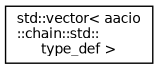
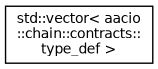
node "std::vector< aacio ::chain::std:: type_def >": label "std::vector< aacio ::chain::std:: type_def >" -> "std::vector< aacio ::chain::contracts:: type_def >"
